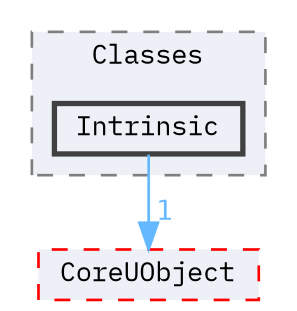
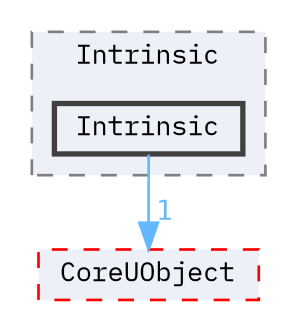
cluster "Classes": label "Classes" -> "Intrinsic"
